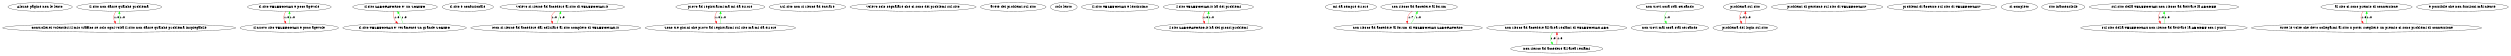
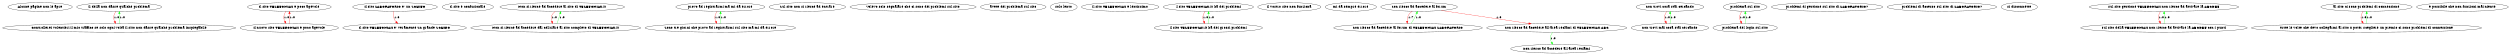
node "Alcune pagine non le lento": label "Alcune pagine non le lento" -> "Alcune pagine non le apre"
node "il sito non dasse qualche problema": label "il sito non dasse qualche problema" -> "il della non dasse qualche problema"
node "Volevo si riesce ad accedere al sito di TELEFONIAX.it": label "Volevo si riesce ad accedere al sito di TELEFONIAX.it" -> "Non si riesce ad accedere al sito di TELEFONIAX.it"
node "avete dei problemi sul sito": label "avete dei problemi sul sito" -> "avete dei problema sul sito"
node "il vostro sito non funziona": added
node "problemi di gestione sul sito di TELEFONIAX?": label "problemi di gestione sul sito di TELEFONIAX?" -> "problemi di gestione sul sito di LABORATORIO?"
node "problemi di accesso sul sito di TELEFONIAX?": label "problemi di accesso sul sito di TELEFONIAX?" -> "problemi di accesso sul sito di LABORATORIO?"
node "si completo": label "si completo" -> "si disconnette"
node "sito inaccessibile": removed
node "sul sito della TELEFONIAX non riesco ad attivare la ABCDEF": label "sul sito della TELEFONIAX non riesco ad attivare la ABCDEF" -> "sul sito gestione TELEFONIAX non riesco ad attivare la ABCDEF"
node "al sito ci sono premio di connessione": label "al sito ci sono premio di connessione" -> "al sito ci sono problemi di connessione"
edge "non trovi cosa stai cercando" -> "non trovi mai cosa stai cercando": color green -> red
edge "Il sito TELEFONIAX e' veramente un grande SCHIFO" -> "Il sito LABORATORIO e' un SCHIFO": removed, label "1.0"
edge "Il nuovo sito TELEFONIAX è poco agevole" -> "Il sito TELEFONIAX è poco agevole": color green -> red
edge "non trovi mai cosa stai cercando" -> "non trovi cosa stai cercando": added, label "1.0"
edge "problema del login sul sito" -> "problema sul sito": color red -> green
node "il sito LABORATORIO.it ha dei grossi problemi": label "il sito LABORATORIO.it ha dei grossi problemi" -> "il sito TELEFONIAX.it ha dei grossi problemi"
edge "non riesco ad accedere all'area reclami" -> "non riesco ad accedere all'area reclami di TELEFONIAX ABC": now "non riesco ad accedere al forum" -> "non riesco ad accedere all'area reclami di TELEFONIAX ABC"
